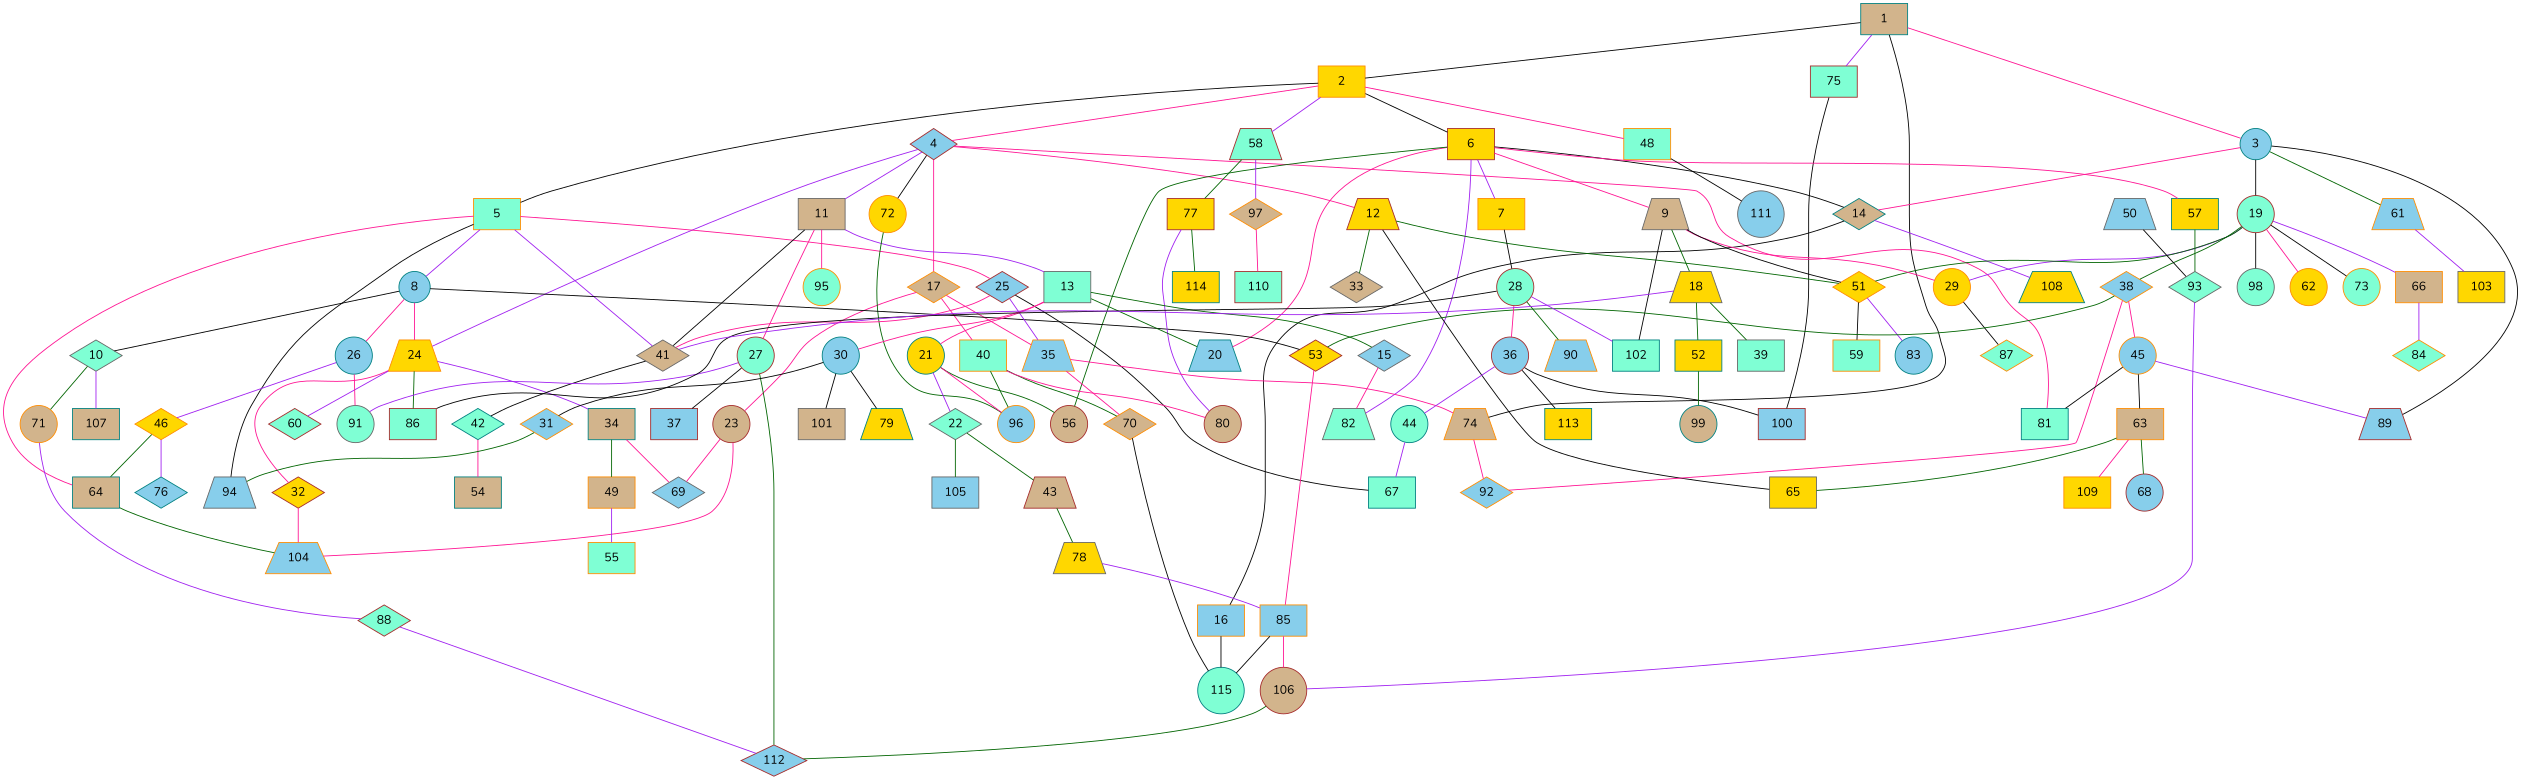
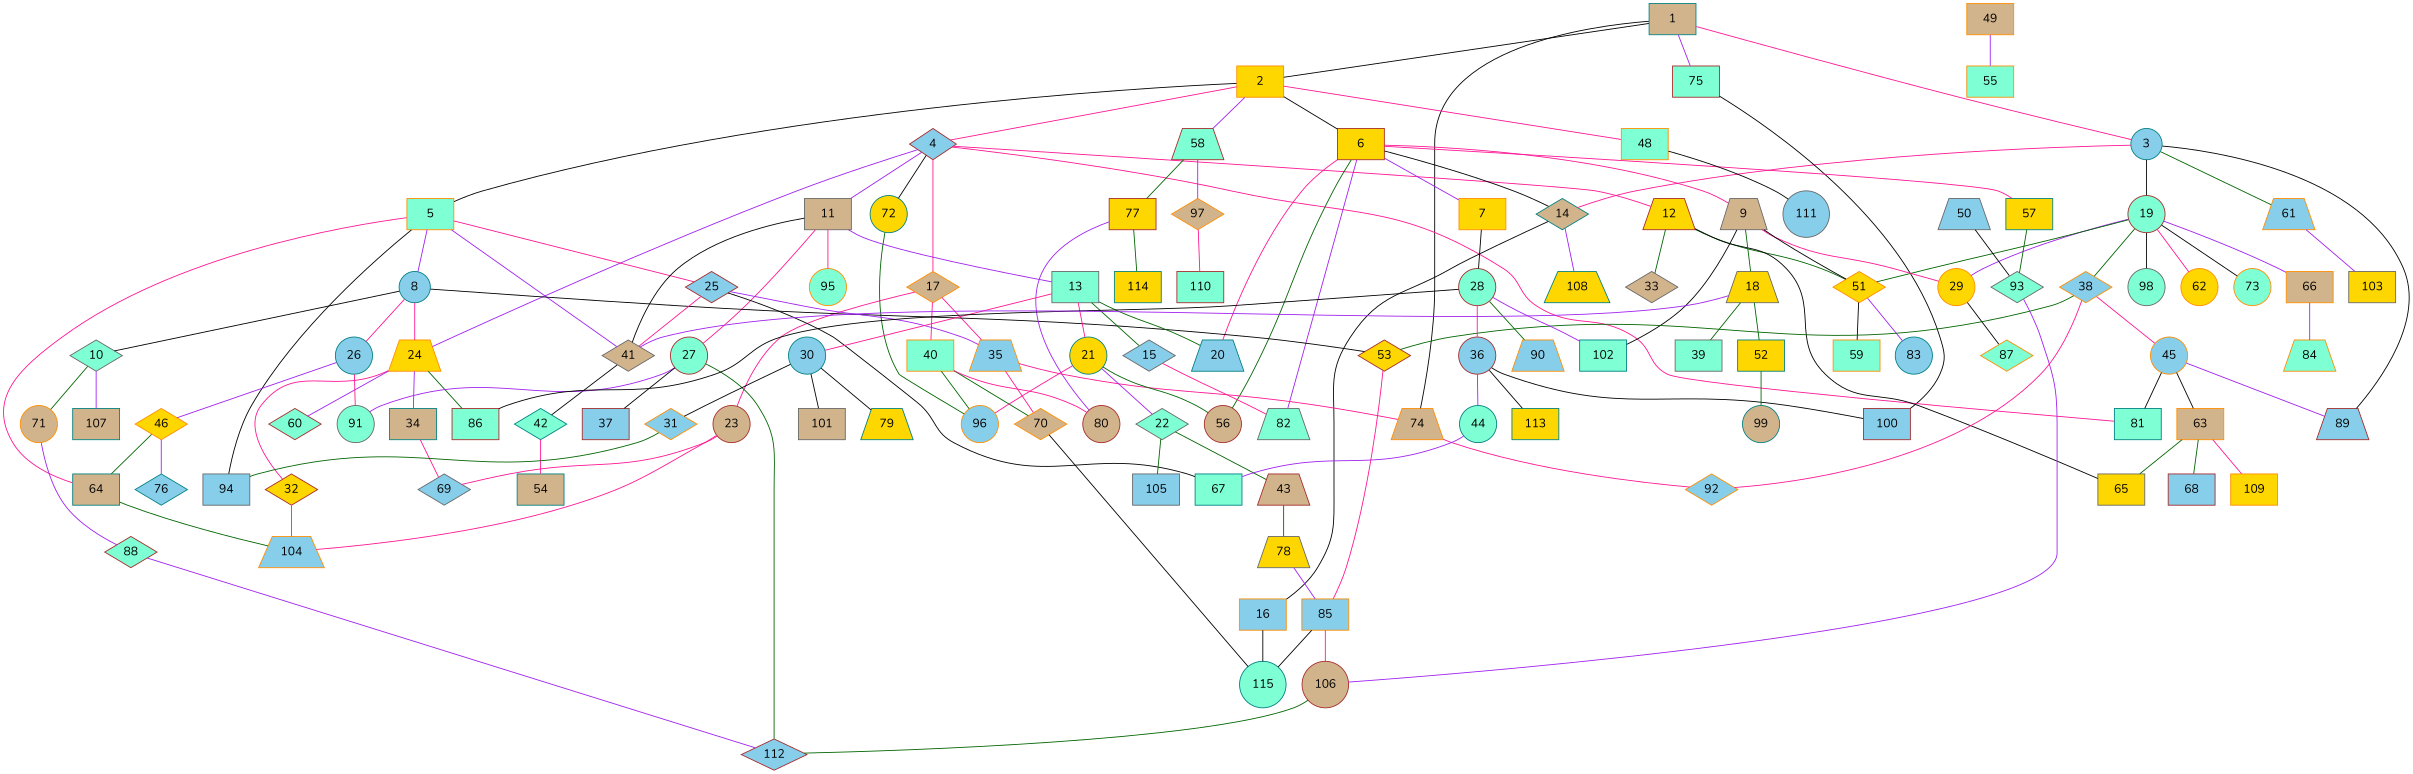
node "72": color darkorange -> teal
node "84": shape diamond -> trapezium
edge "34" -- "49": removed
node "94": shape trapezium -> box
node "68": shape circle -> box
